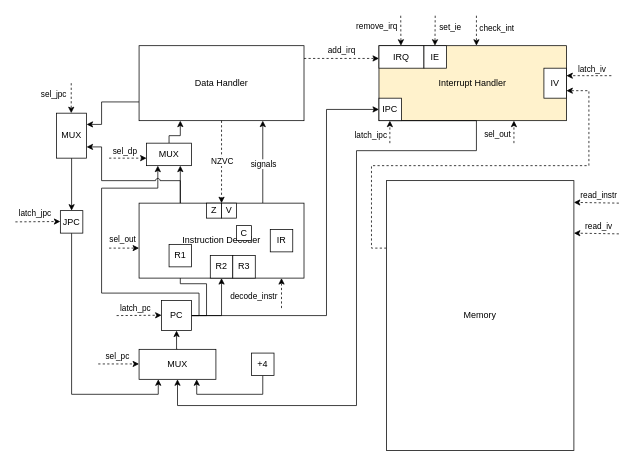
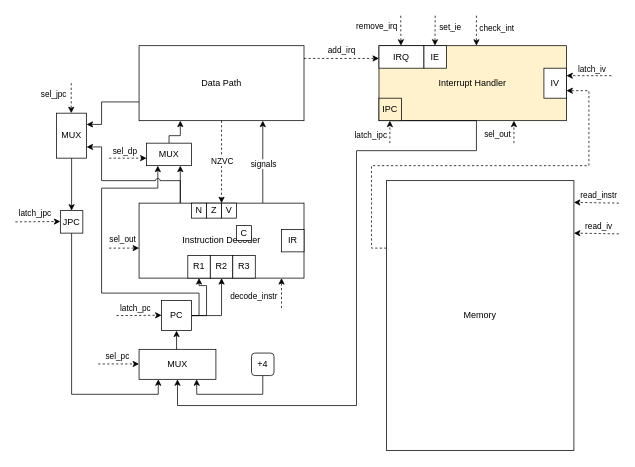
node "Data Handler": label "Data Handler" -> "Data Path"
node "IPC": fillcolor #ffffff -> #fff2cc
node "N": added
node "IR": moved (282, 240) -> (293, 240)
edge "PC" -> "IPC": removed
node "R1": moved (180, 255) -> (199, 267)
node "+4": shape rectangle -> rounded rectangle
